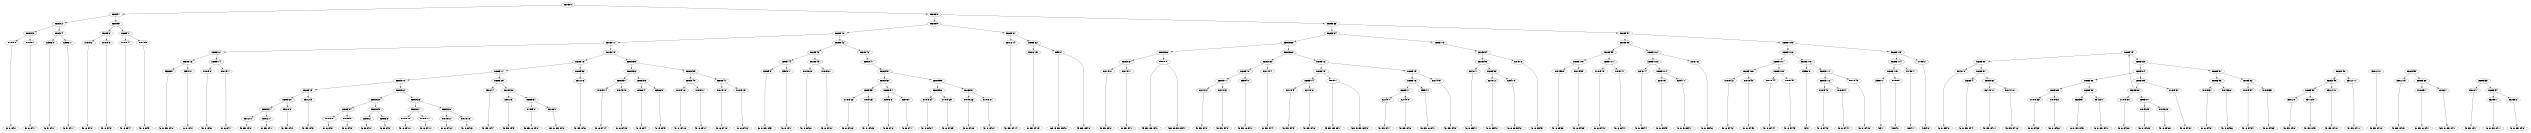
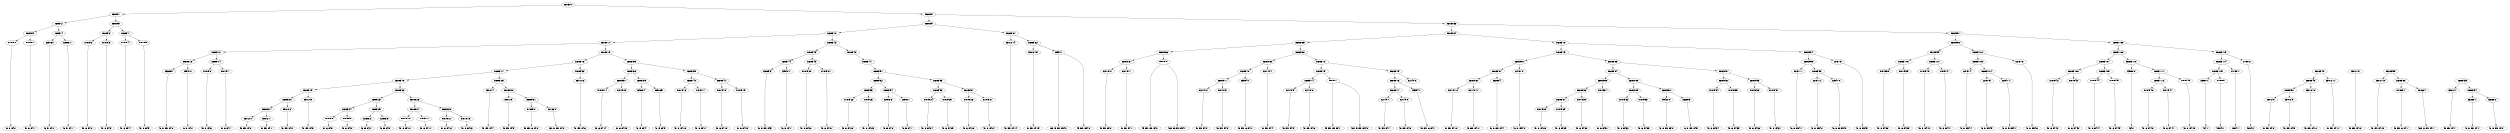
edge "L6083(86)" -> "L6083(79)": now "L6083(78)" -> "L6083(79)"
node "[D  Fis  B](9)": removed
